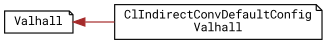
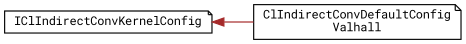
node "Valhall": label "Valhall" -> "IClIndirectConvKernelConfig"
